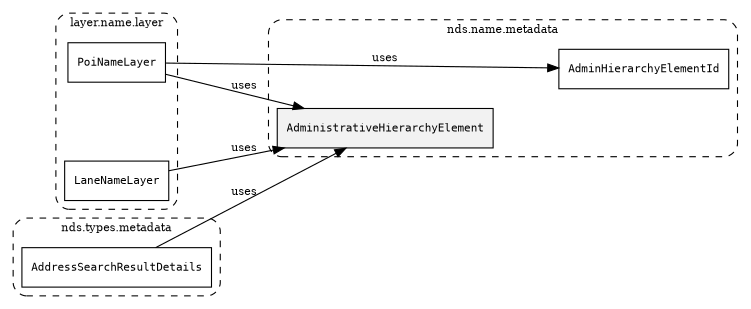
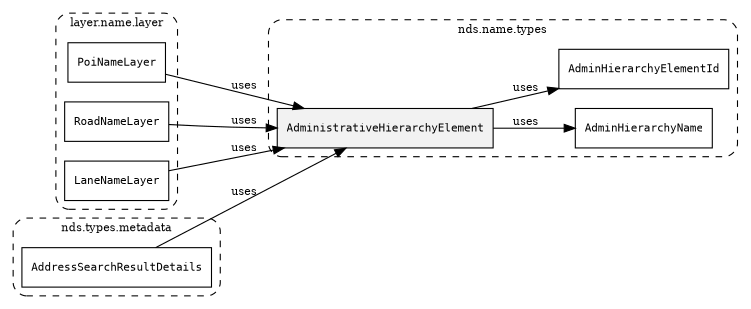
cluster "nds.name.metadata": label "nds.name.metadata" -> "nds.name.types"
edge "PoiNameLayer" -> "AdminHierarchyElementId": now "AdministrativeHierarchyElement" -> "AdminHierarchyElementId"
node "RoadNameLayer": added
node "AdminHierarchyName": added
